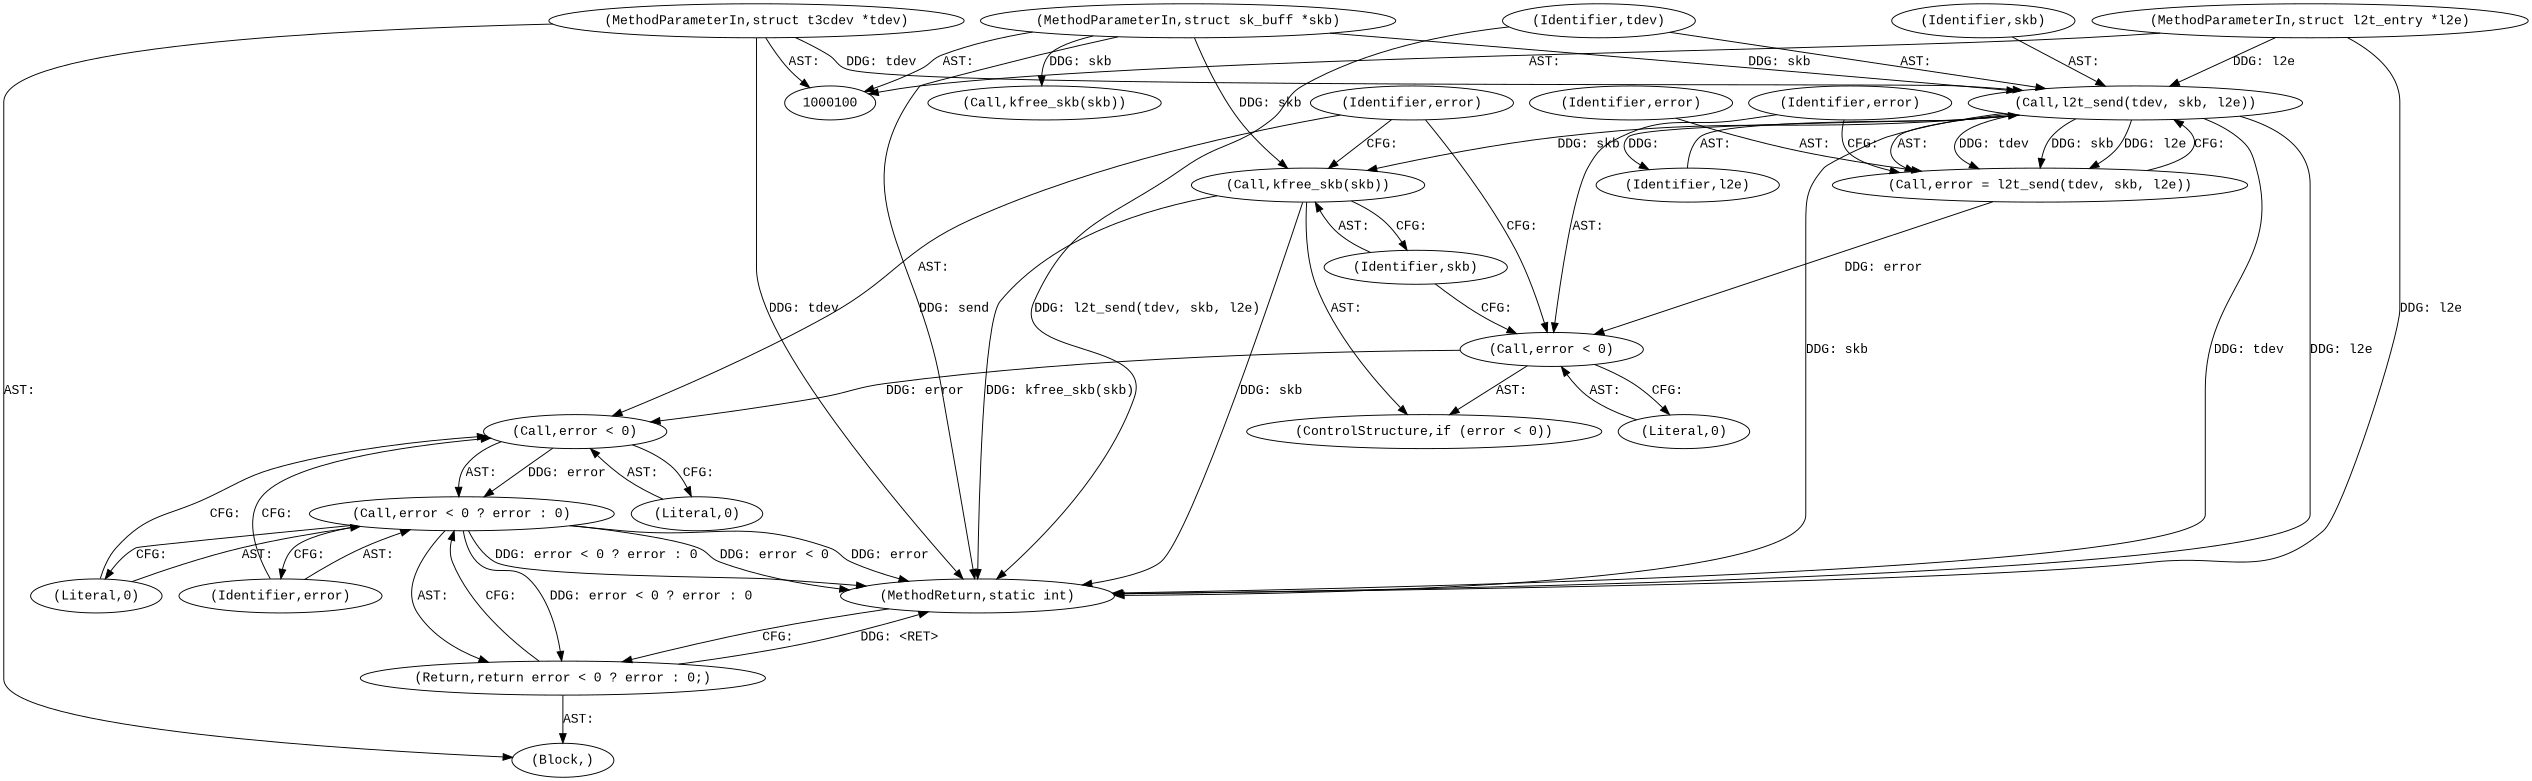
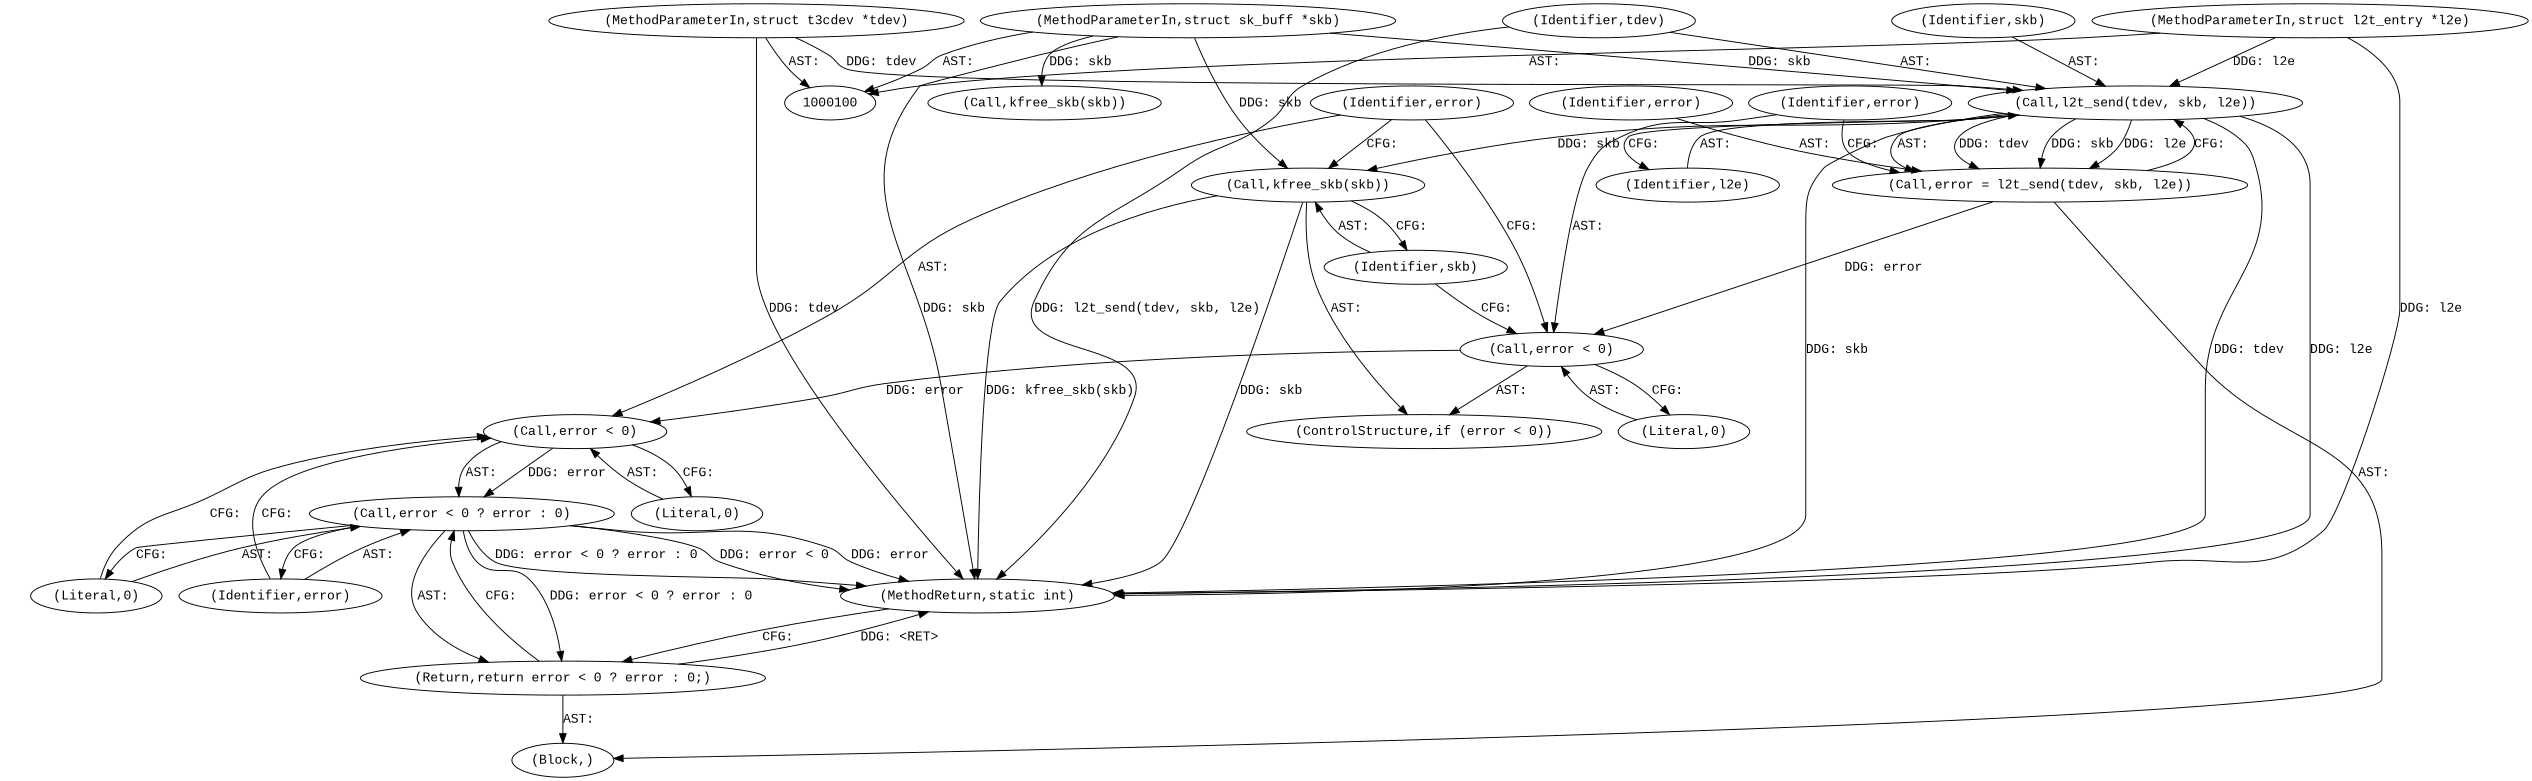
edge "(Call,l2t_send(tdev, skb, l2e))" -> "(Identifier,l2e)": label "DDG: " -> "CFG: "
edge "(MethodParameterIn,struct sk_buff *skb)" -> "(MethodReturn,static int)": label "DDG: send" -> "DDG: skb"
edge "(MethodParameterIn,struct t3cdev *tdev)" -> "(Block,)": now "(Call,error = l2t_send(tdev, skb, l2e))" -> "(Block,)"
